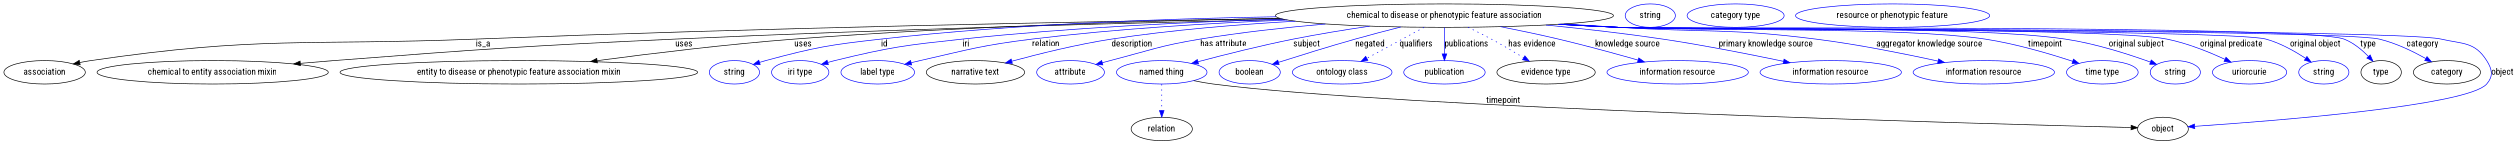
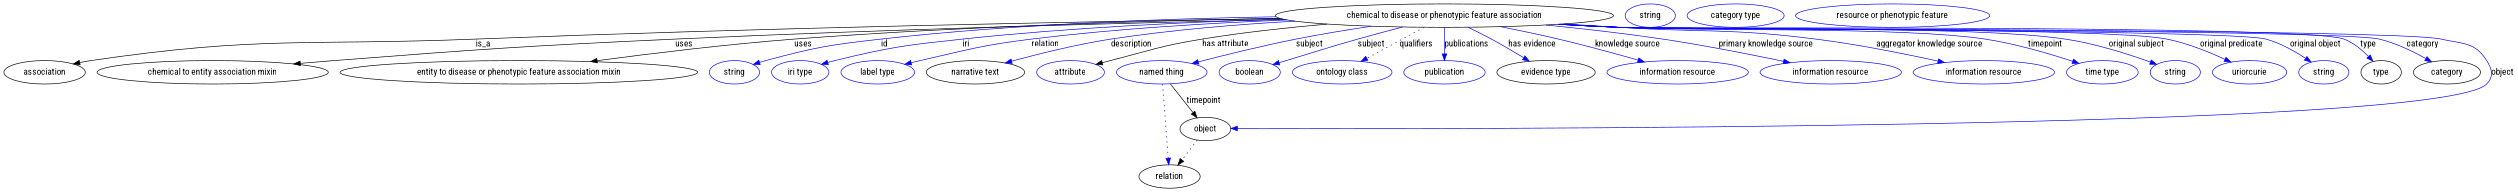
edge "chemical to disease or phenotypic feature association" -> "attribute": color blue -> black
edge "chemical to disease or phenotypic feature association" -> "evidence type": style dotted -> solid
edge "chemical to disease or phenotypic feature association" -> "boolean": label "negated" -> "subject"
edge "object" -> "relation": added
